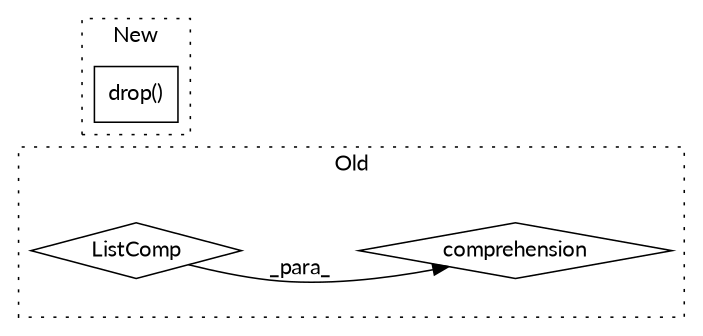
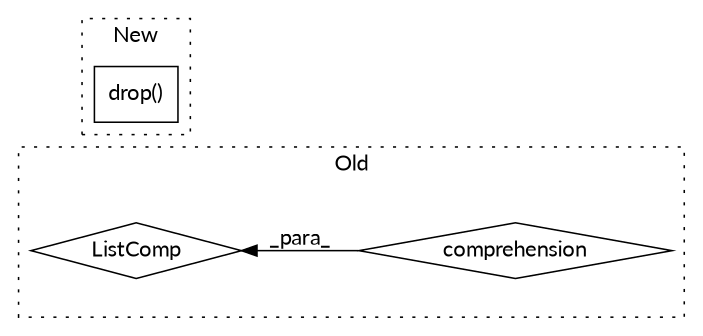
edge "ListComp" -> "comprehension": reversed
